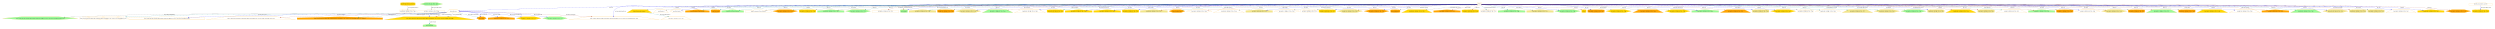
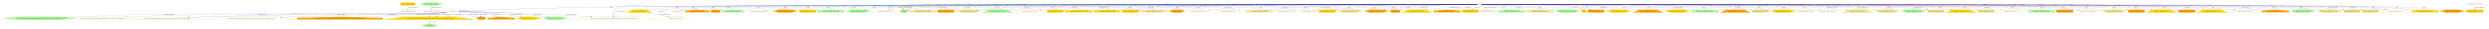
node "5dc5bf32:18f38612700:-7fc7": fillcolor palegreen -> gold
node "5dc5bf32:18f38612700:-7fe2": shape trapezium -> hexagon
